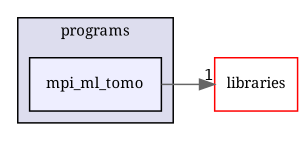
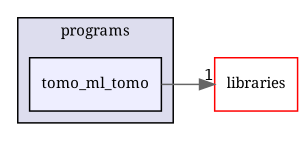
node "mpi_ml_tomo": label "mpi_ml_tomo" -> "tomo_ml_tomo"
